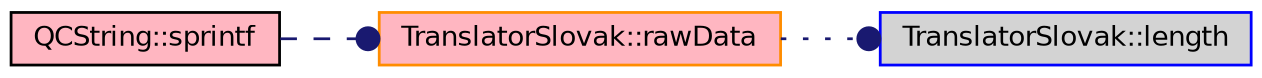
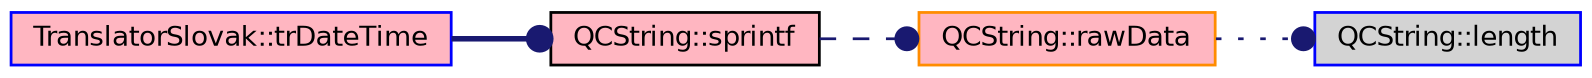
node "TranslatorSlovak::trDateTime": added
node "TranslatorSlovak::rawData": label "TranslatorSlovak::rawData" -> "QCString::rawData"
node "TranslatorSlovak::length": label "TranslatorSlovak::length" -> "QCString::length"
